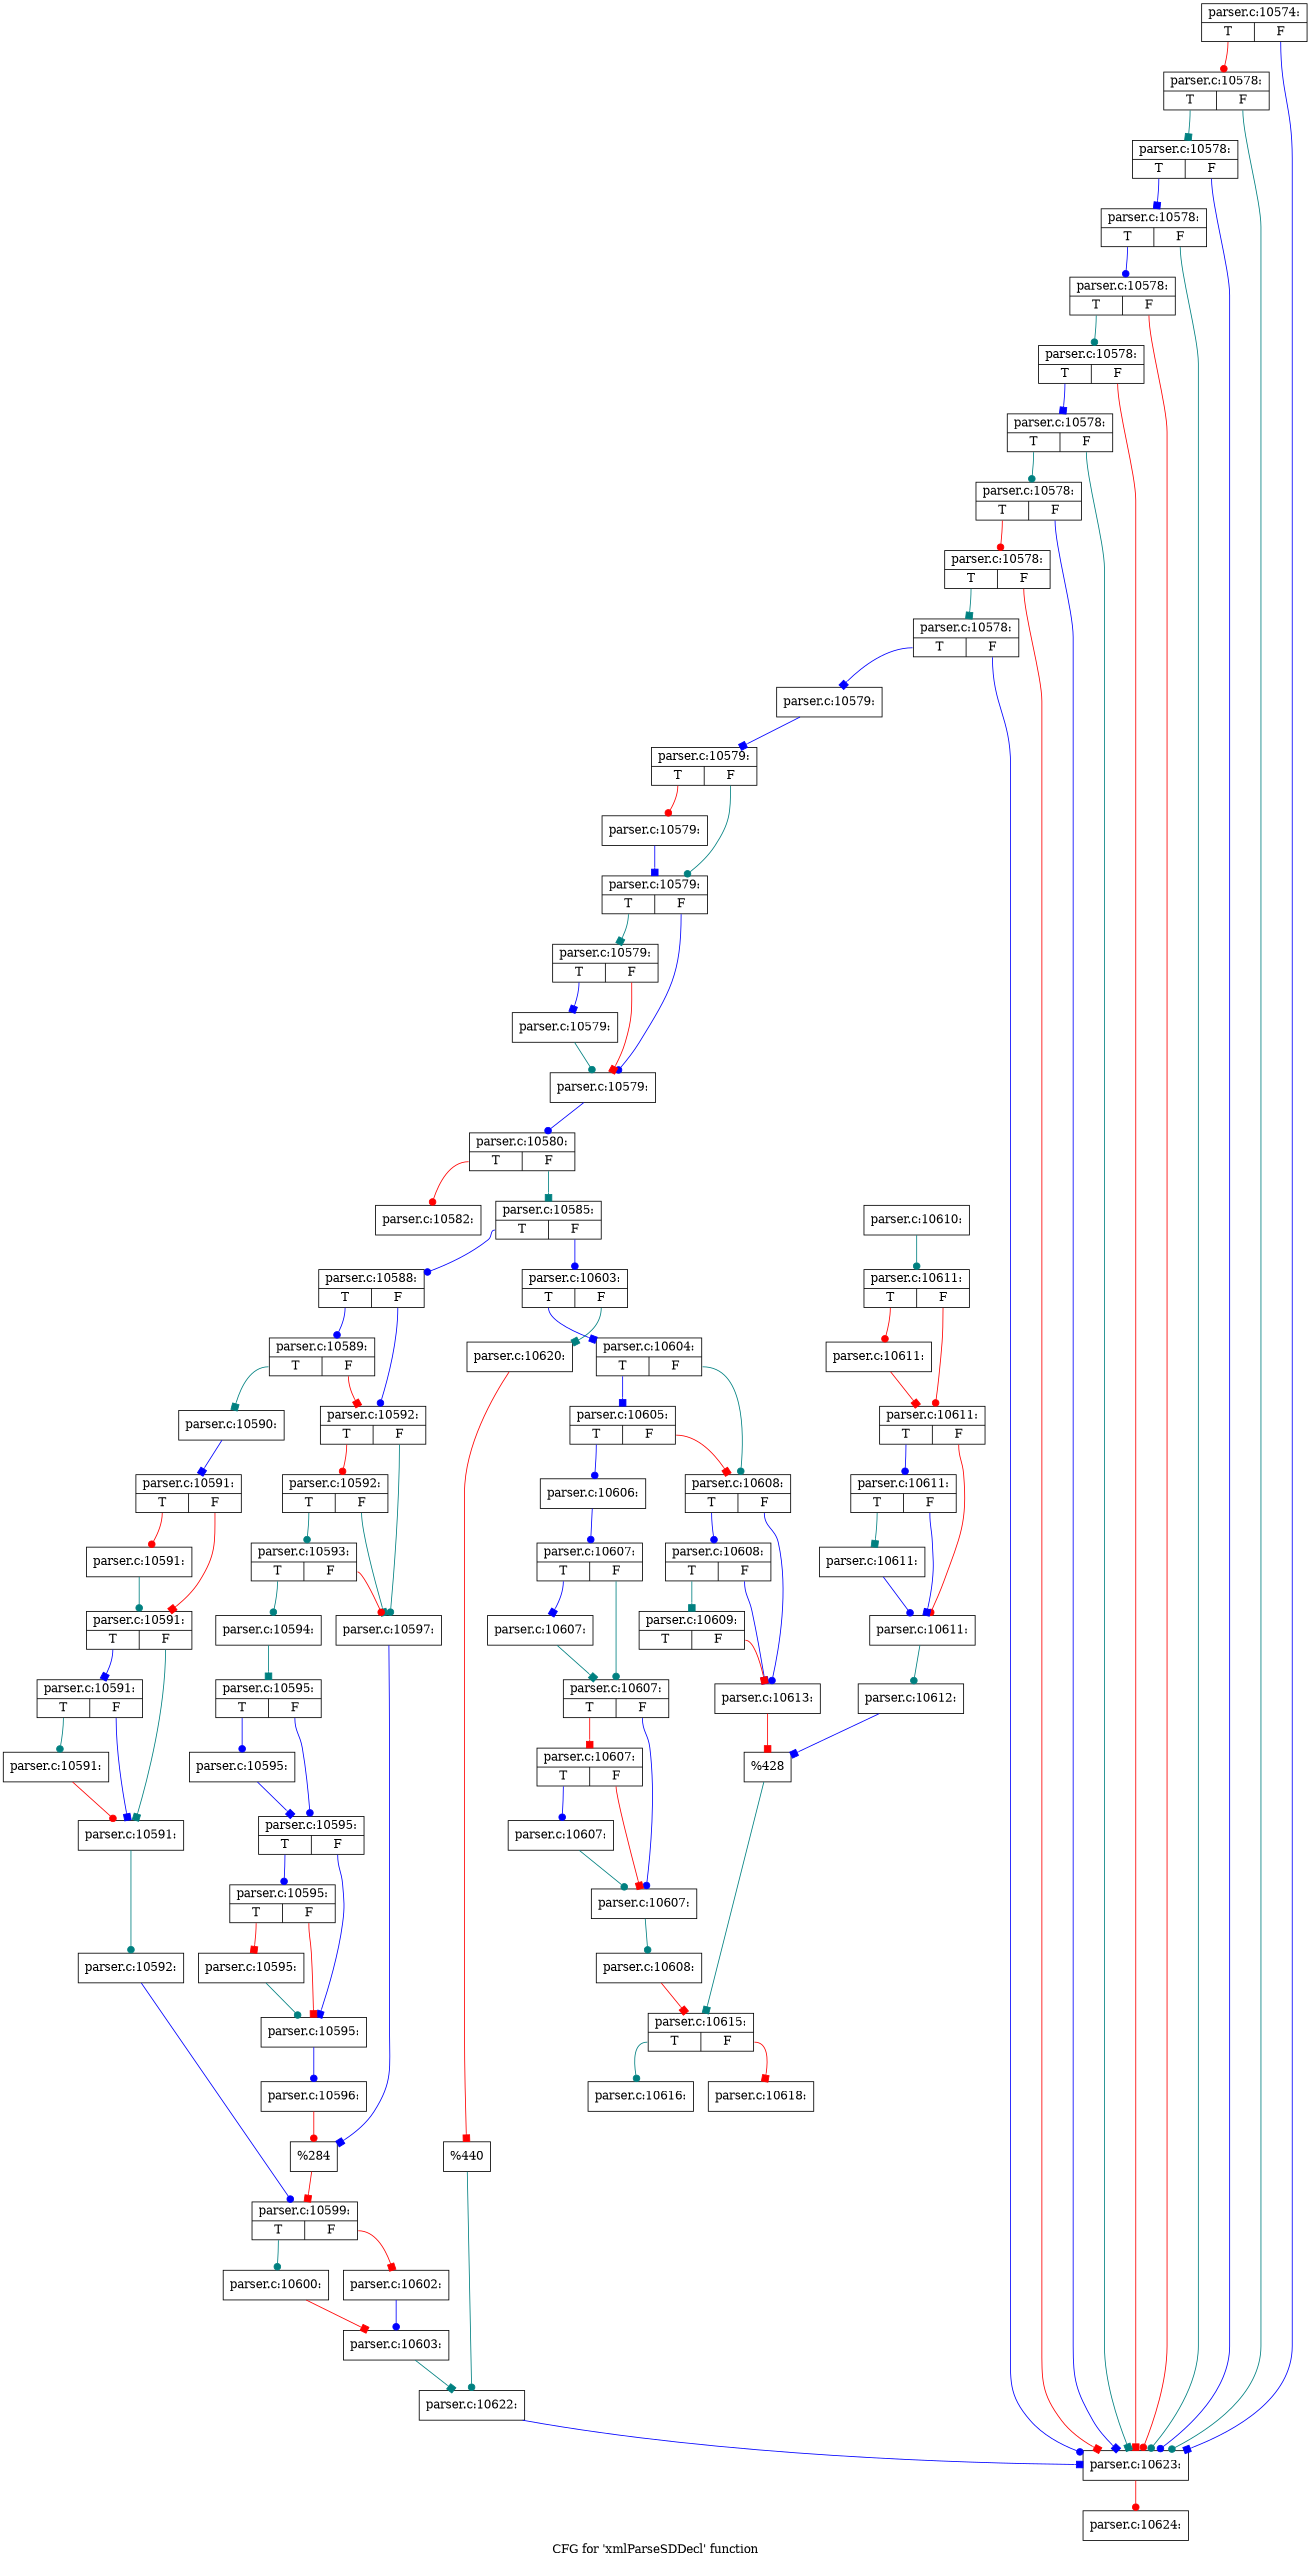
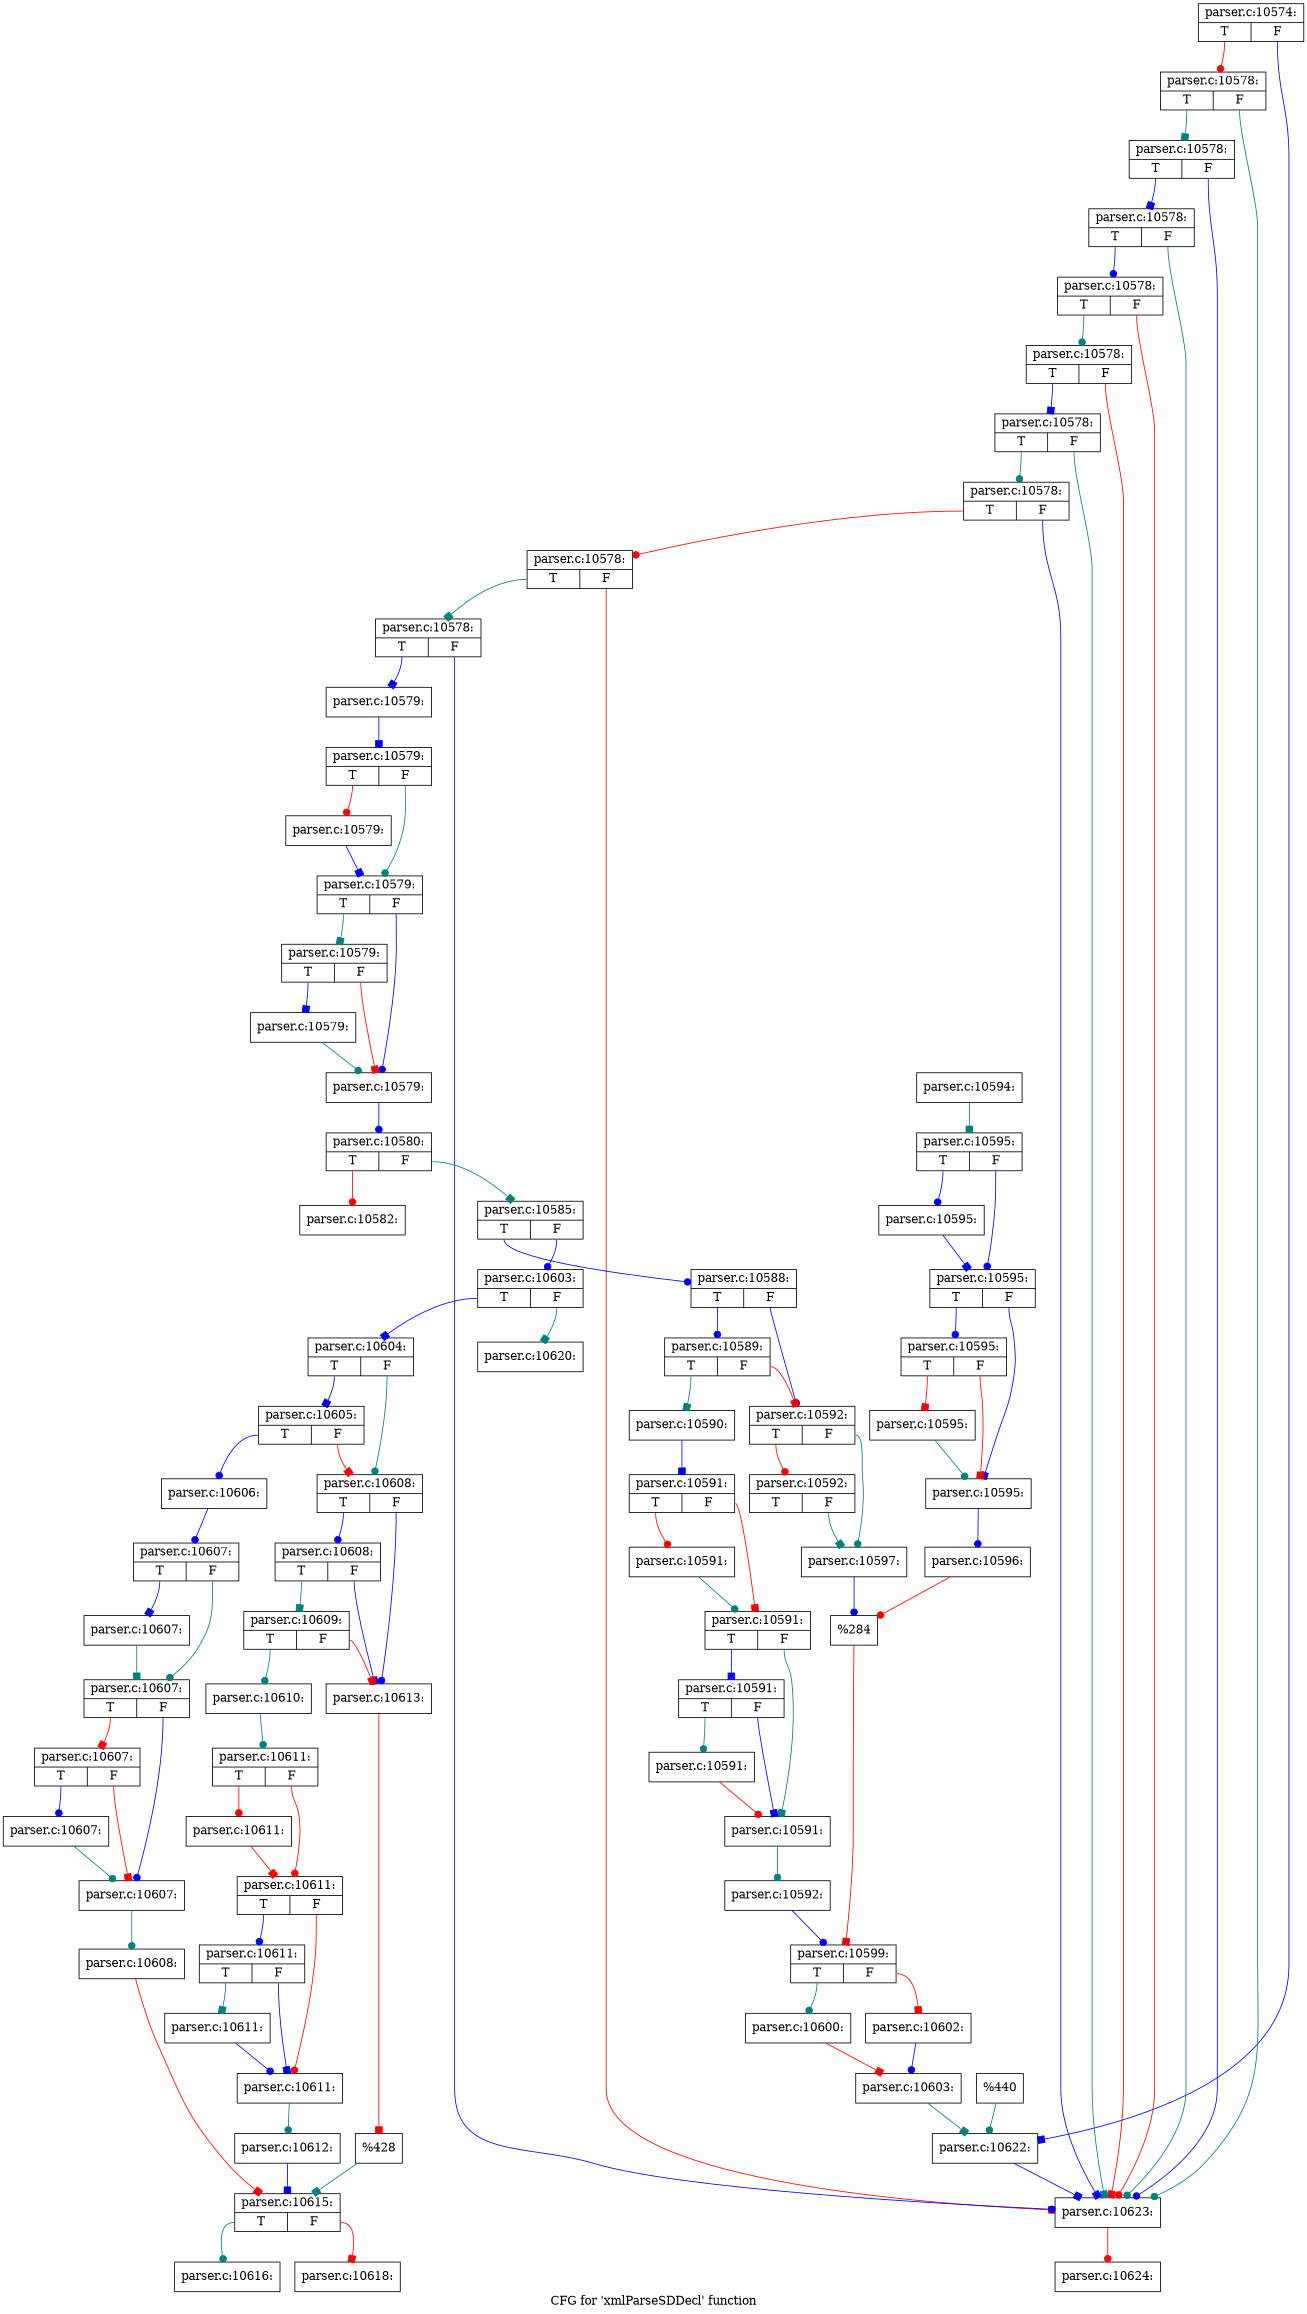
edge "parser.c:10574:" -> "parser.c:10623:": now "parser.c:10574:" -> "parser.c:10622:"
node "parser.c:10593:": removed
edge "parser.c:10609:" -> "parser.c:10610:": added
edge "parser.c:10612:" -> "%428": now "parser.c:10612:" -> "parser.c:10615:"
edge "parser.c:10620:" -> "%440": removed
edge "parser.c:10597:" -> "%284": arrowhead box -> dot
